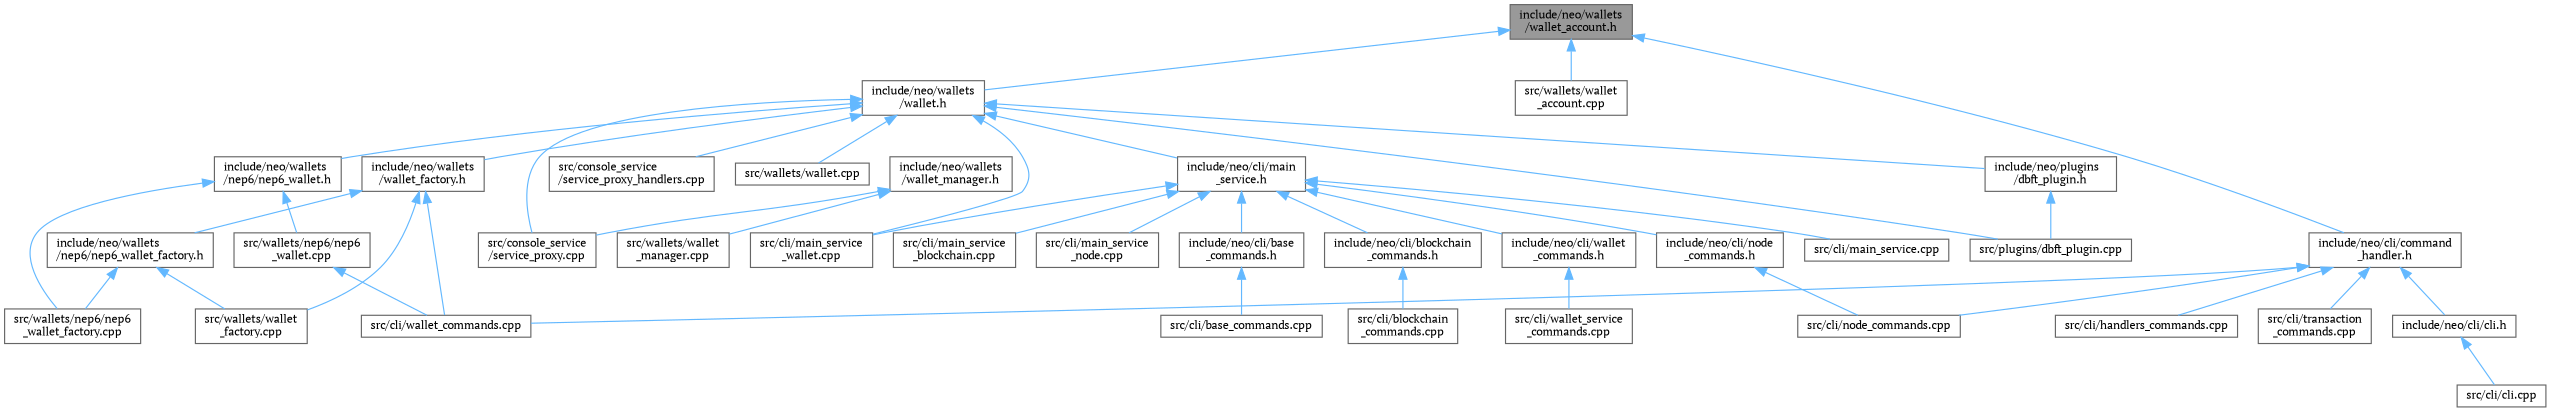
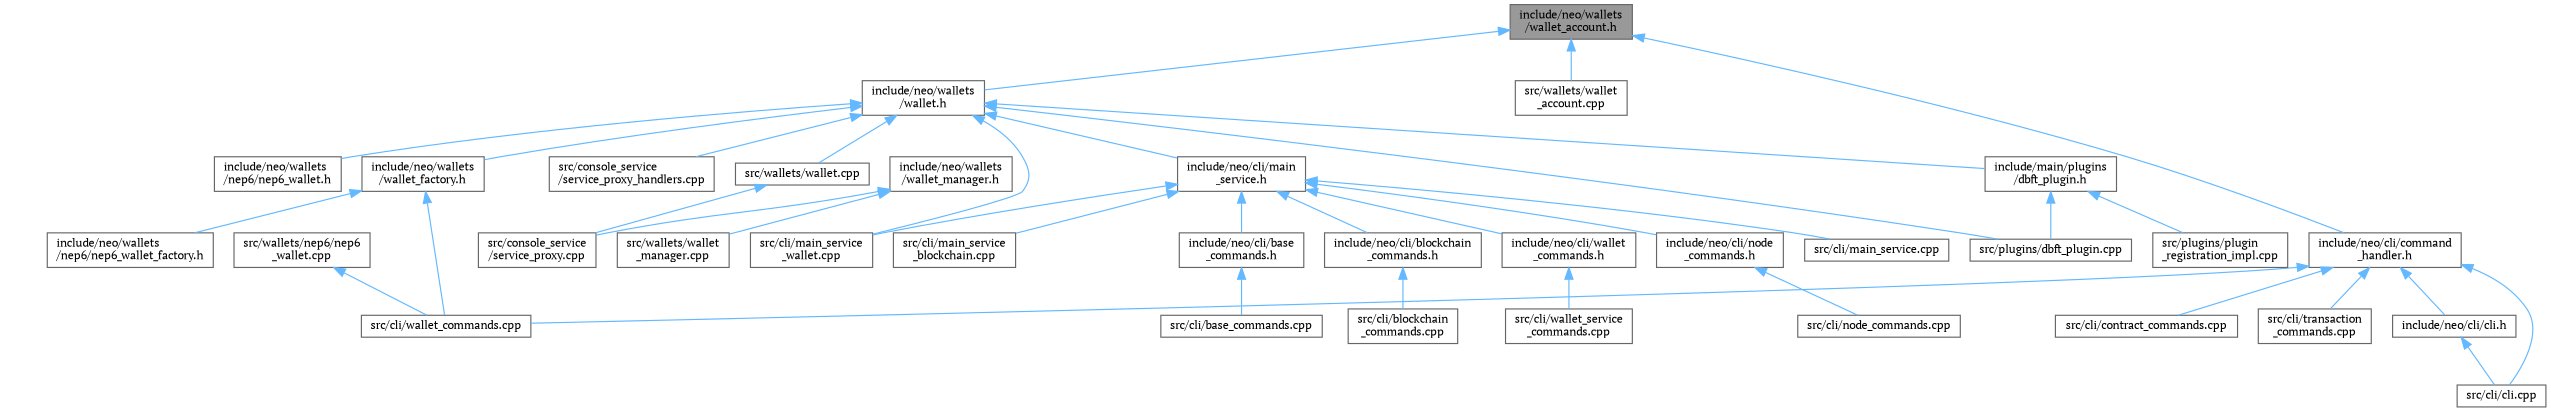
edge "src/console_service /service_proxy.cpp" -> "include/neo/wallets /wallet.h": now "src/console_service /service_proxy.cpp" -> "src/wallets/wallet.cpp"
node "include/neo/plugins /dbft_plugin.h": label "include/neo/plugins /dbft_plugin.h" -> "include/main/plugins /dbft_plugin.h"
edge "src/wallets/nep6/nep6 _wallet.cpp" -> "include/neo/wallets /nep6/nep6_wallet.h": removed
node "src/cli/main_service _node.cpp": removed
node "src/plugins/plugin _registration_impl.cpp": added
edge "src/cli/node_commands.cpp" -> "include/neo/cli/command _handler.h": now "src/cli/cli.cpp" -> "include/neo/cli/command _handler.h"
node "src/wallets/nep6/nep6 _wallet_factory.cpp": removed
node "src/wallets/wallet _factory.cpp": removed
node "src/cli/handlers_commands.cpp": label "src/cli/handlers_commands.cpp" -> "src/cli/contract_commands.cpp"
